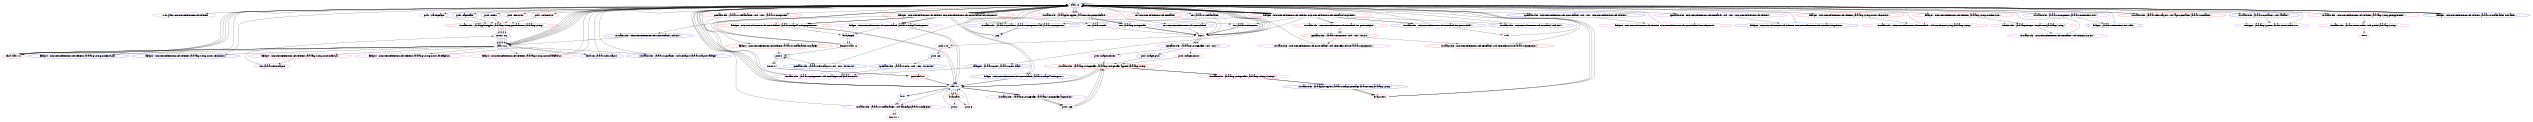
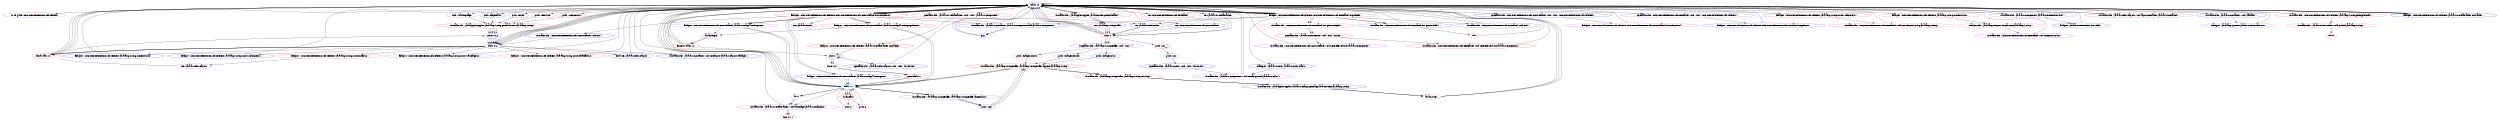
edge "new java.awt.Color" -> "dup1.r": removed
